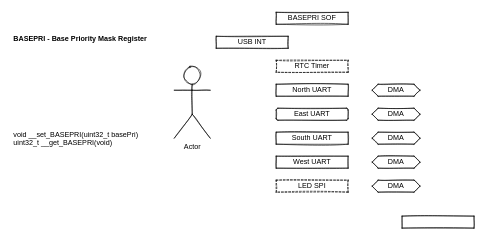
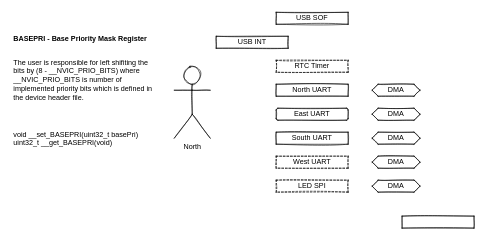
node "BASEPRI SOF": label "BASEPRI SOF" -> "USB SOF"
node "The user is responsible for left shifiting the bits by (8 - __NVIC_PRIO_BITS) where __NVIC_PRIO_BITS is number of implemented priority bits which is defined in the device header file.": added
node "Actor": label "Actor" -> "North"
node "West UART": style solid -> dashed
